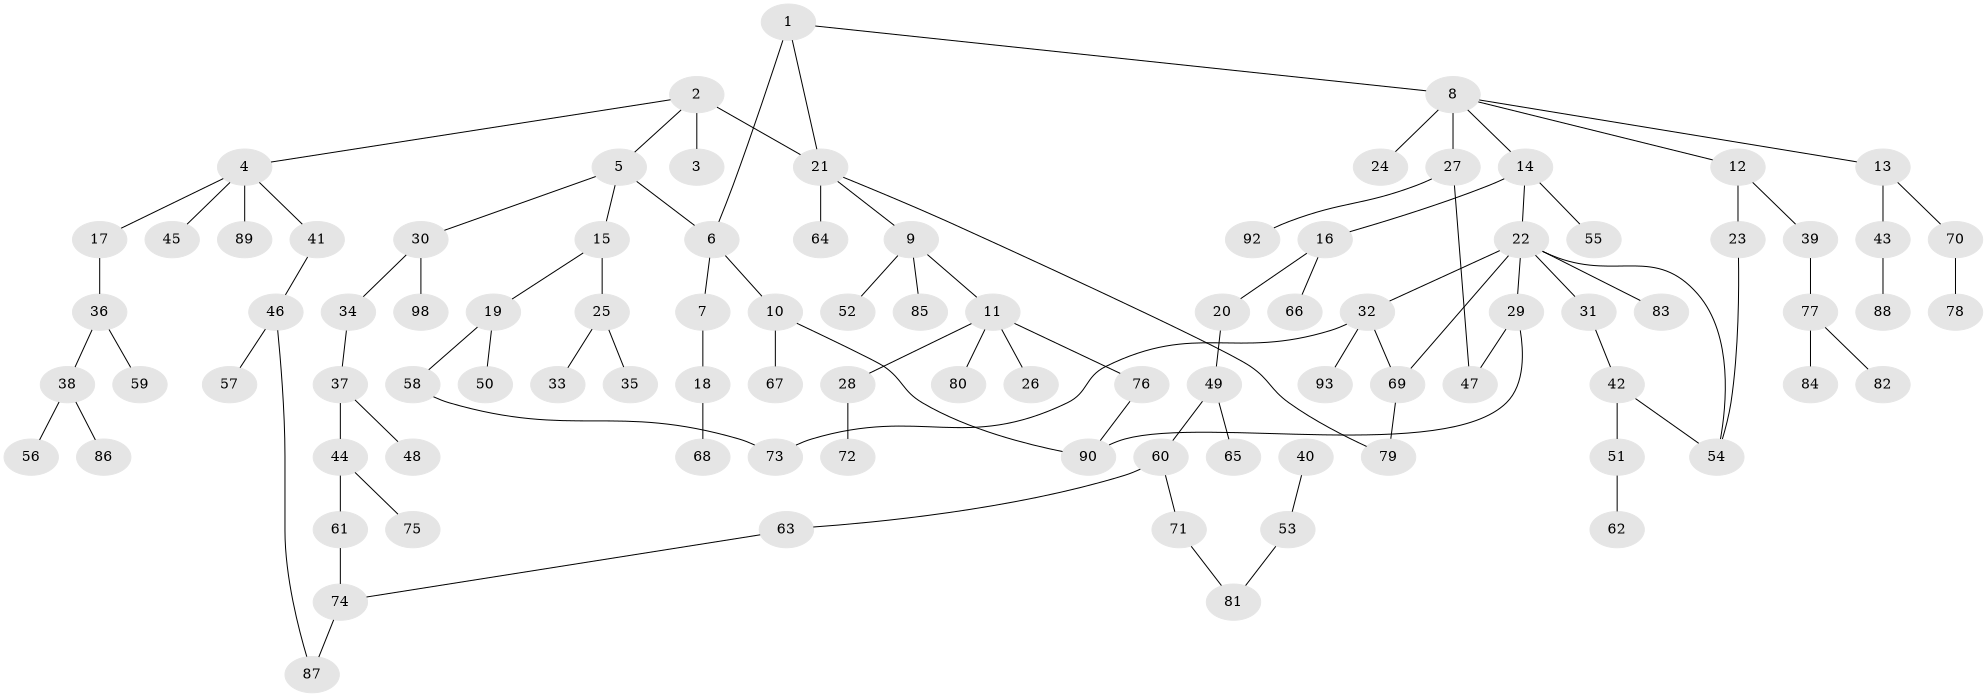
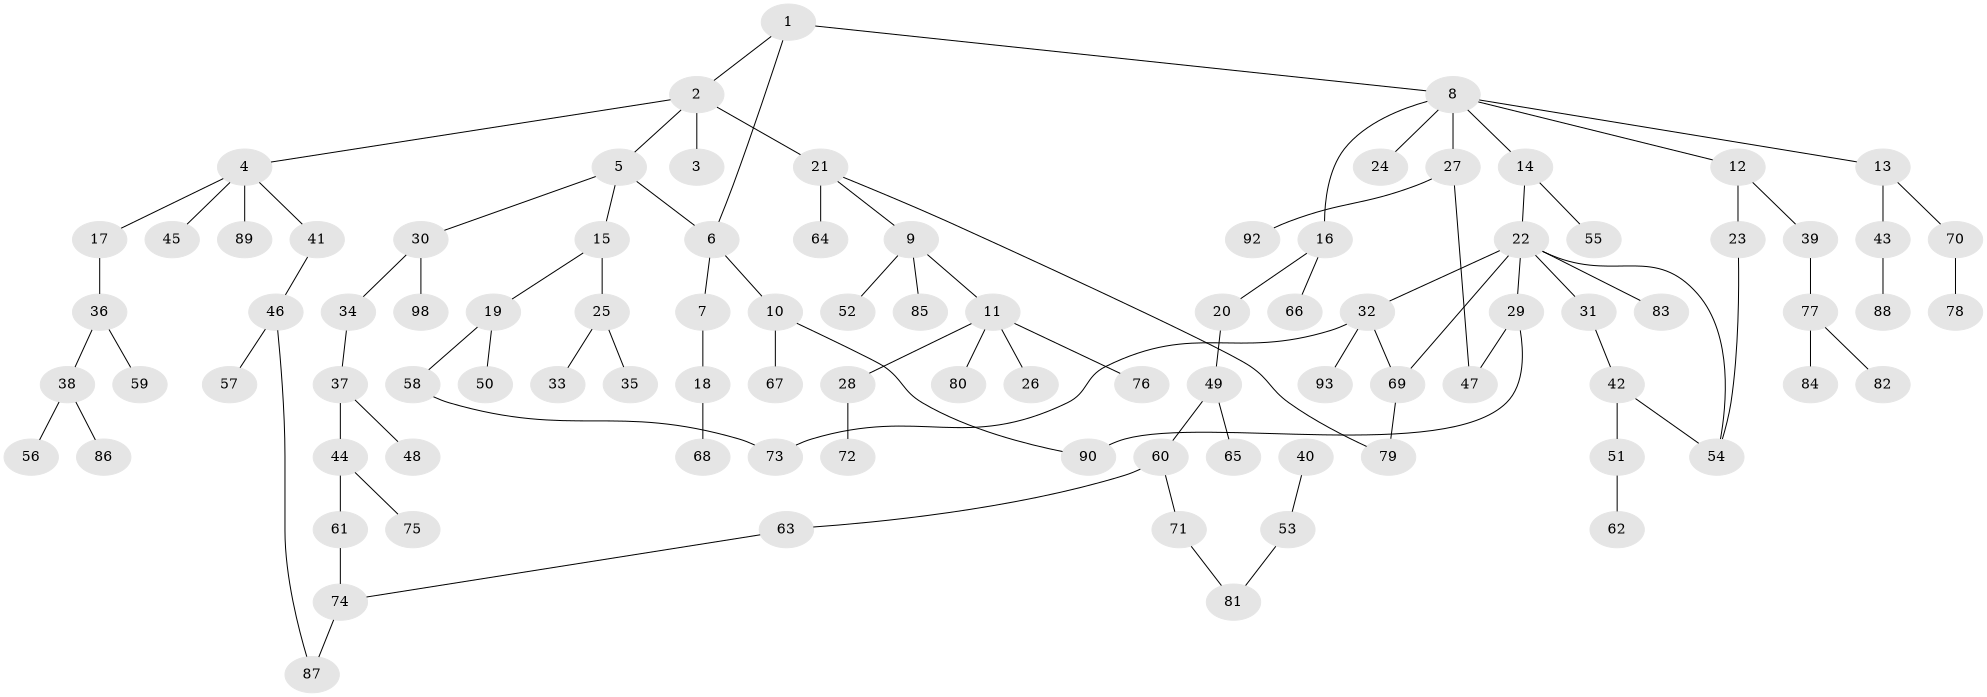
edge "1" -- "21": now "1" -- "2"
edge "14" -- "16": now "8" -- "16"
edge "76" -- "90": removed
